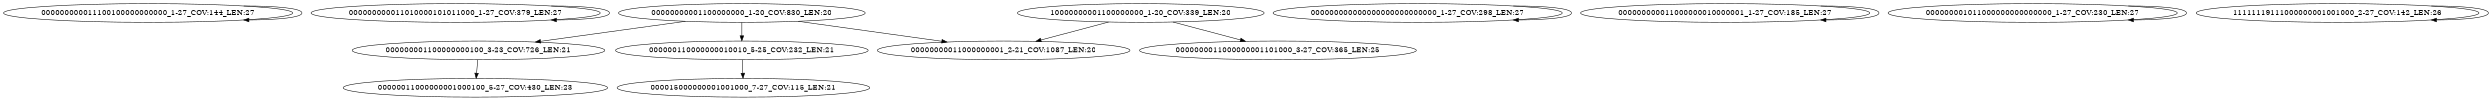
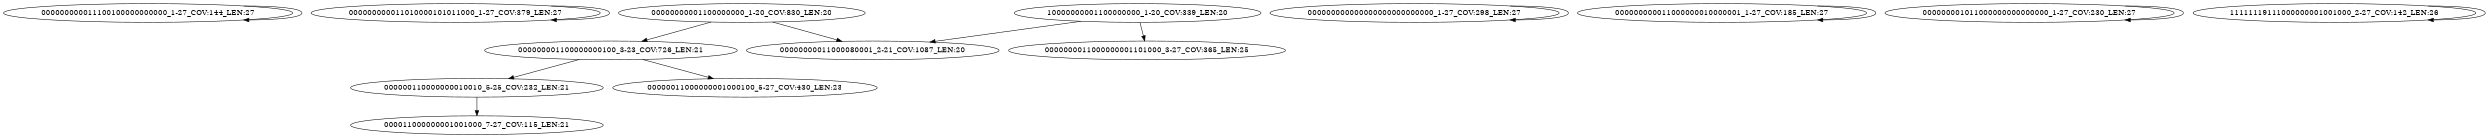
edge "00000000001100000000_1-20_COV:830_LEN:20" -> "000000110000000010010_5-25_COV:232_LEN:21": now "000000001100000000100_3-23_COV:726_LEN:21" -> "000000110000000010010_5-25_COV:232_LEN:21"
node "00000000011000000001_2-21_COV:1087_LEN:20": label "00000000011000000001_2-21_COV:1087_LEN:20" -> "00000000011000080001_2-21_COV:1087_LEN:20"
node "000015000000001001000_7-27_COV:115_LEN:21": label "000015000000001001000_7-27_COV:115_LEN:21" -> "000011000000001001000_7-27_COV:115_LEN:21"
